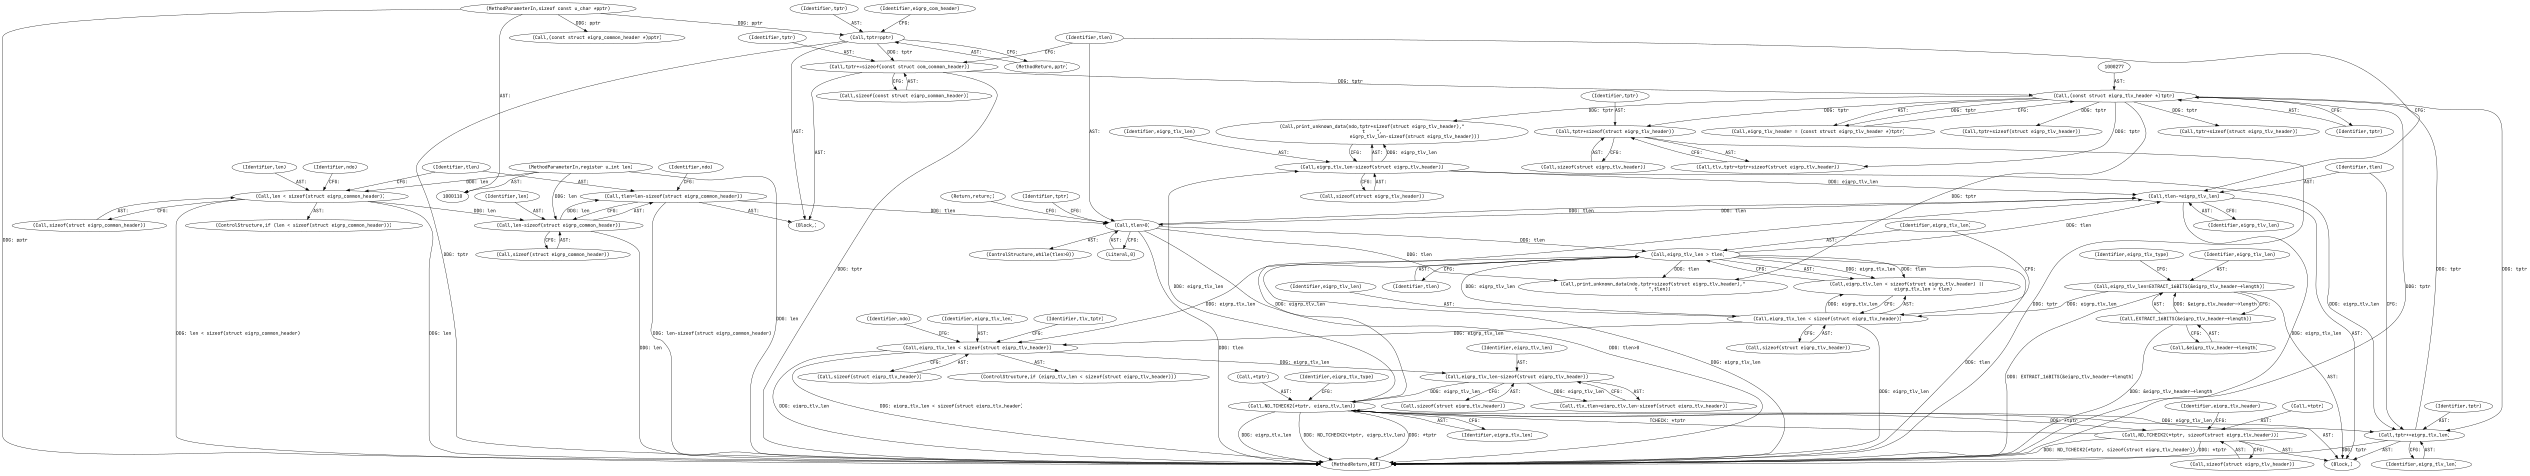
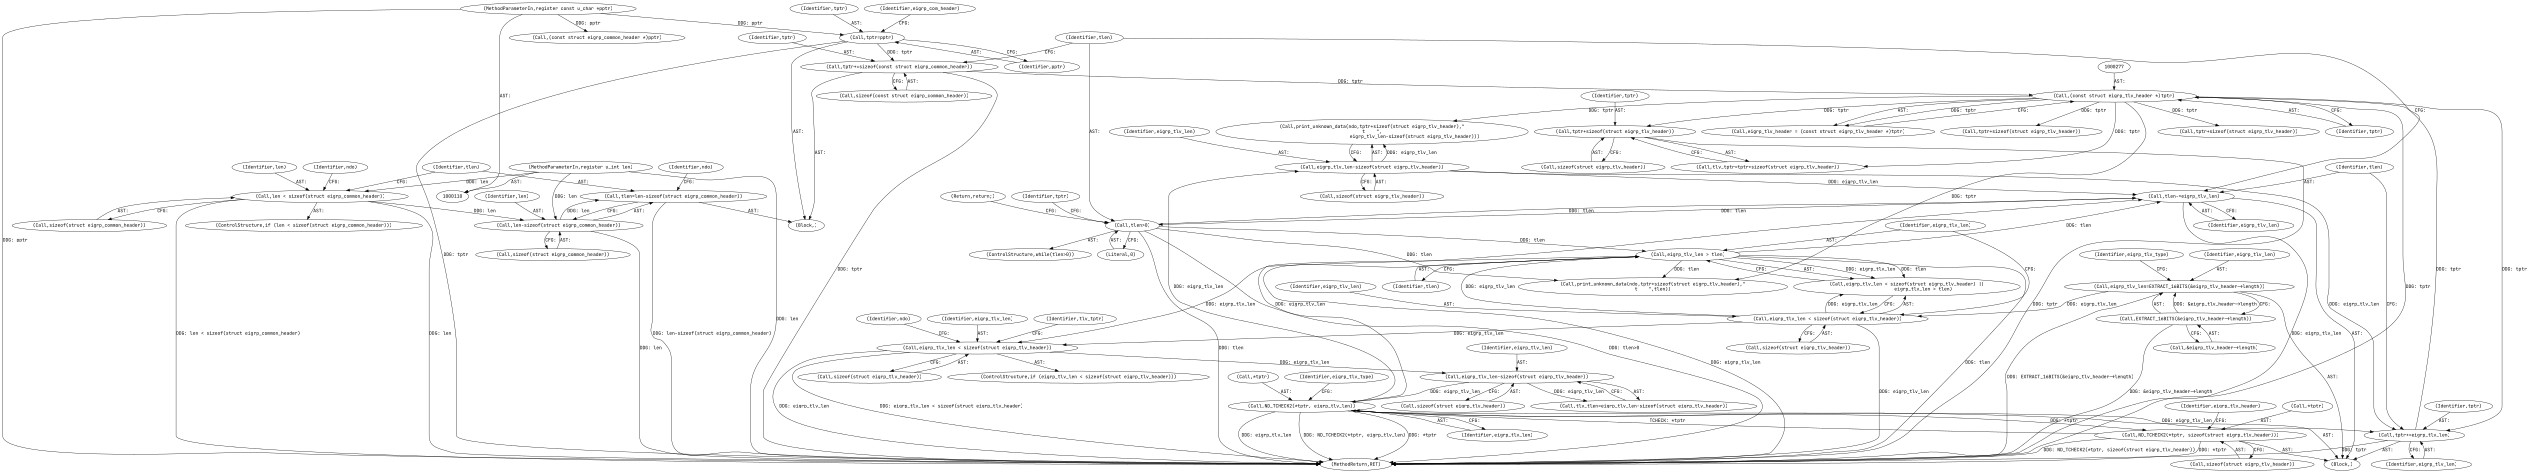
node "(MethodParameterIn,sizeof const u_char *pptr)": label "(MethodParameterIn,sizeof const u_char *pptr)" -> "(MethodParameterIn,register const u_char *pptr)"
node "(Call,tptr+=sizeof(const struct com_common_header))": label "(Call,tptr+=sizeof(const struct com_common_header))" -> "(Call,tptr+=sizeof(const struct eigrp_common_header))"
node "(MethodReturn,pptr)": label "(MethodReturn,pptr)" -> "(Identifier,pptr)"
edge "(Call,tlen=len-sizeof(struct eigrp_common_header))" -> "(Call,tlen>0)": removed, label "DDG: tlen"
